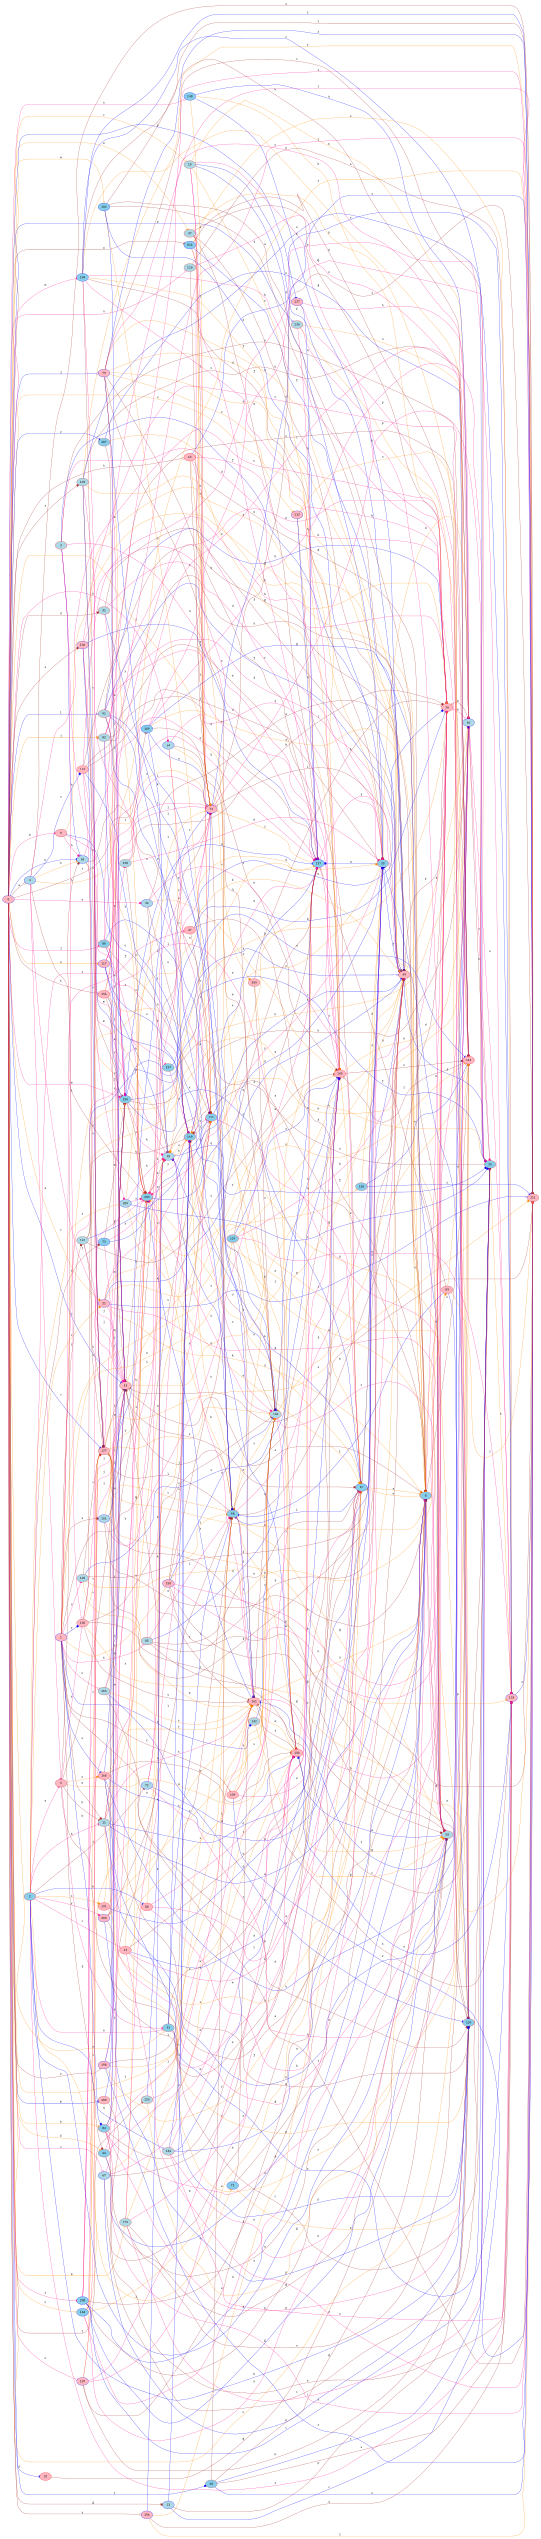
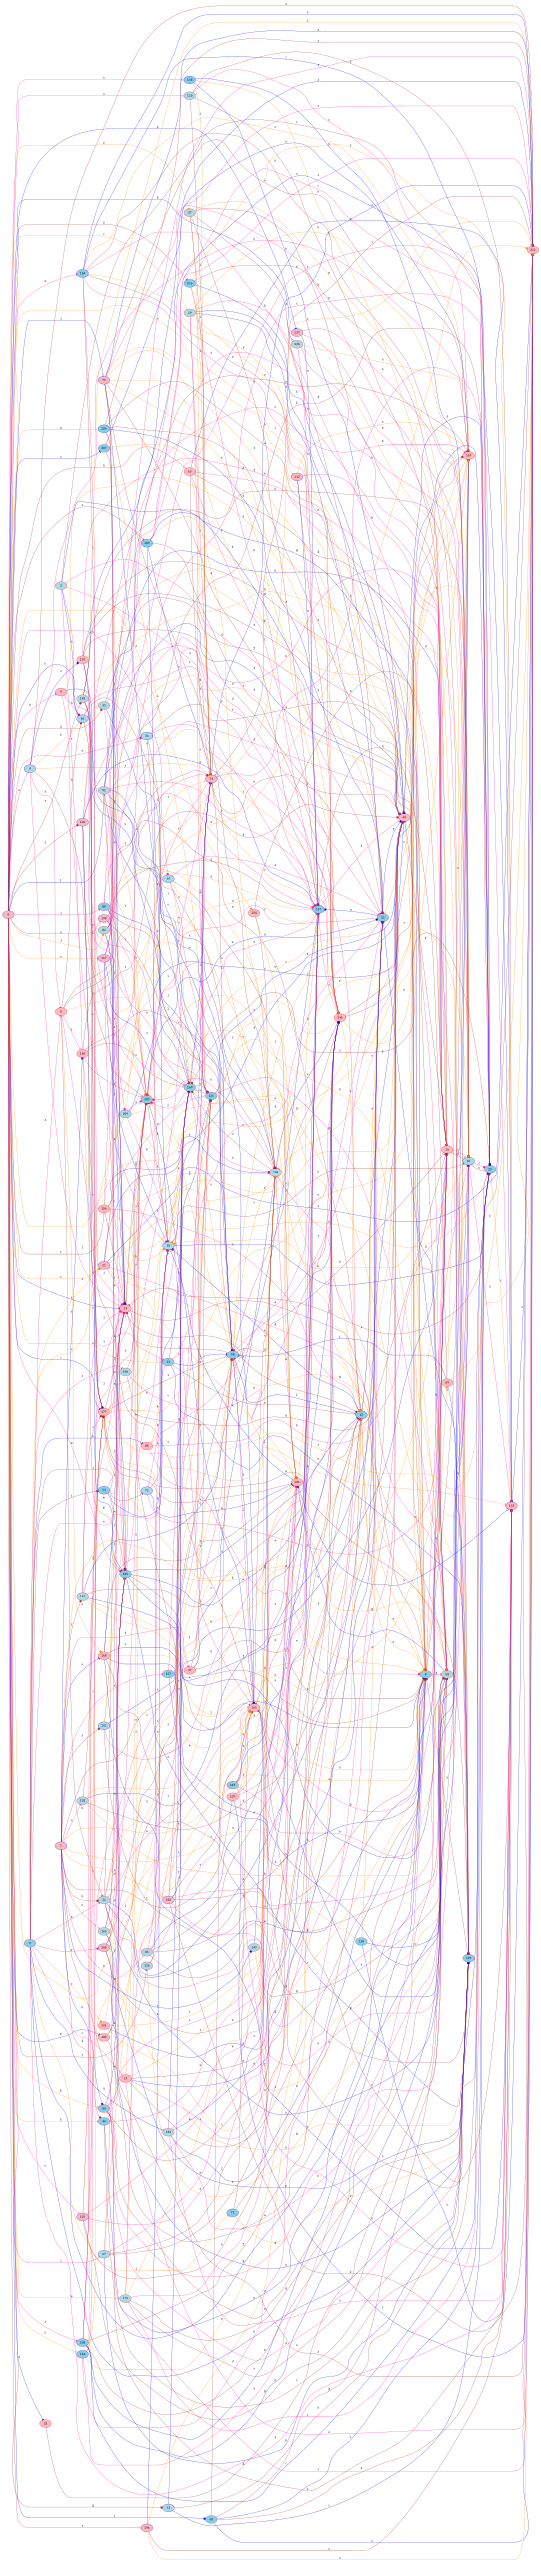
edge "110" -> "16": added, label "b"
